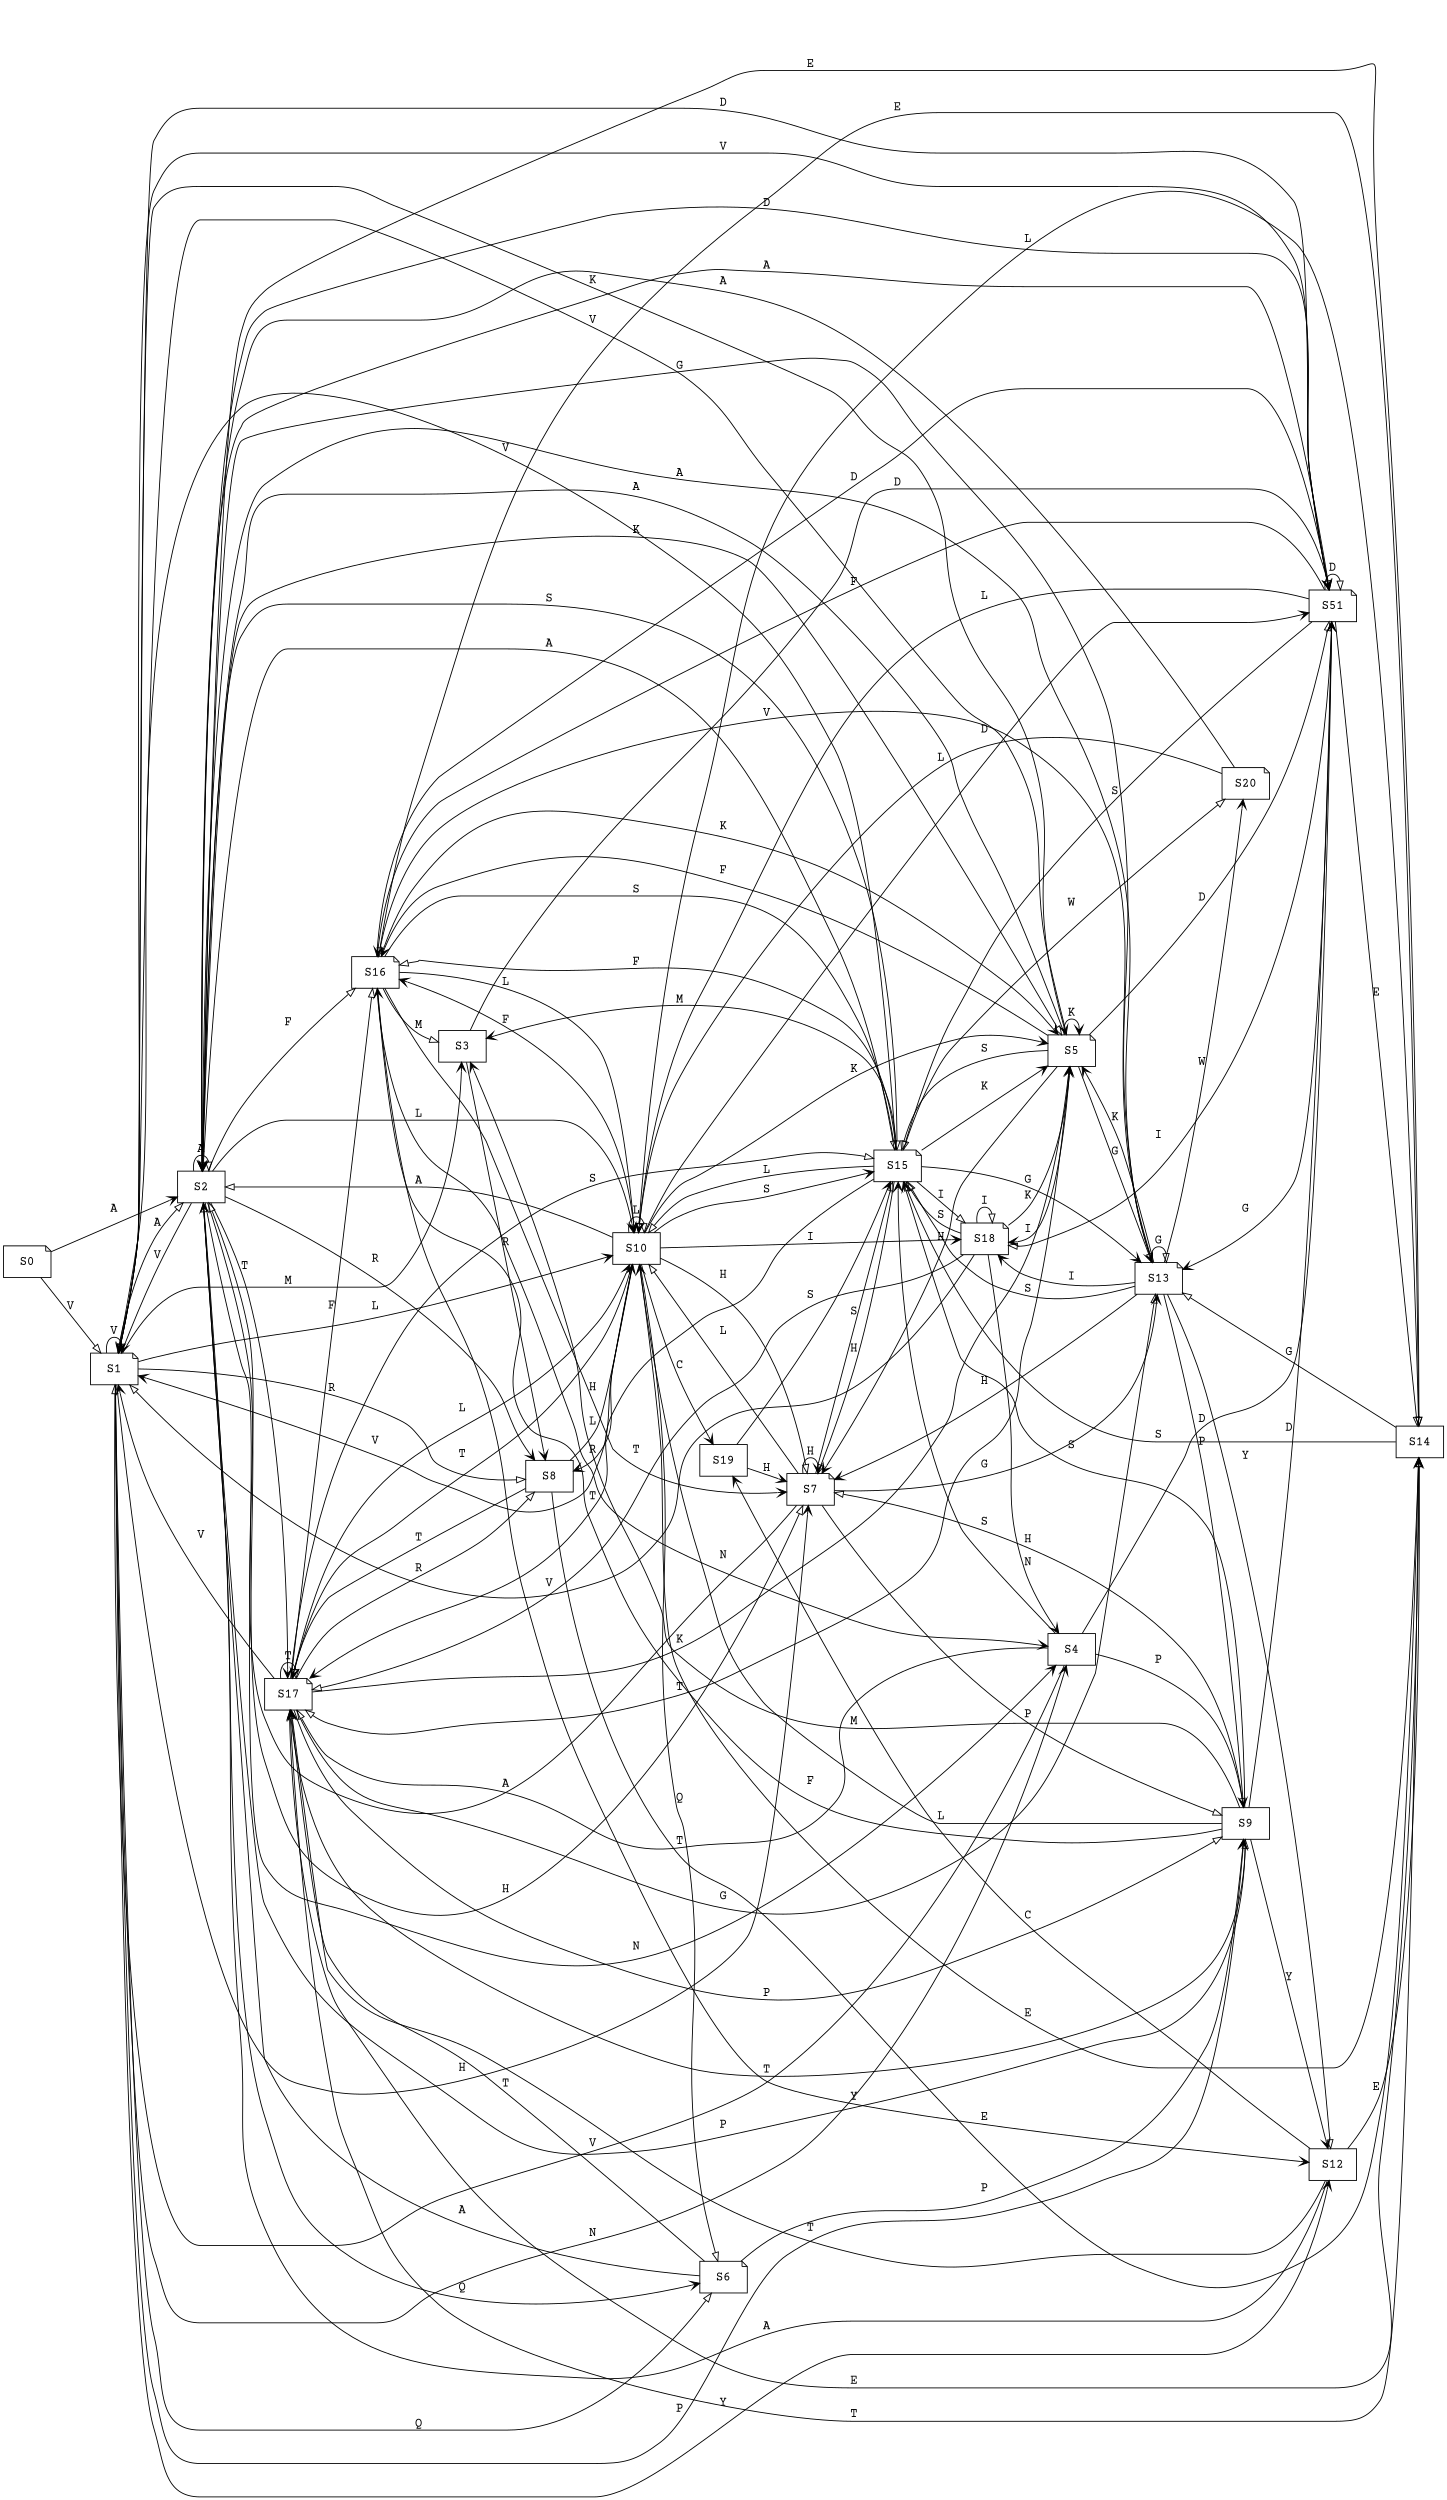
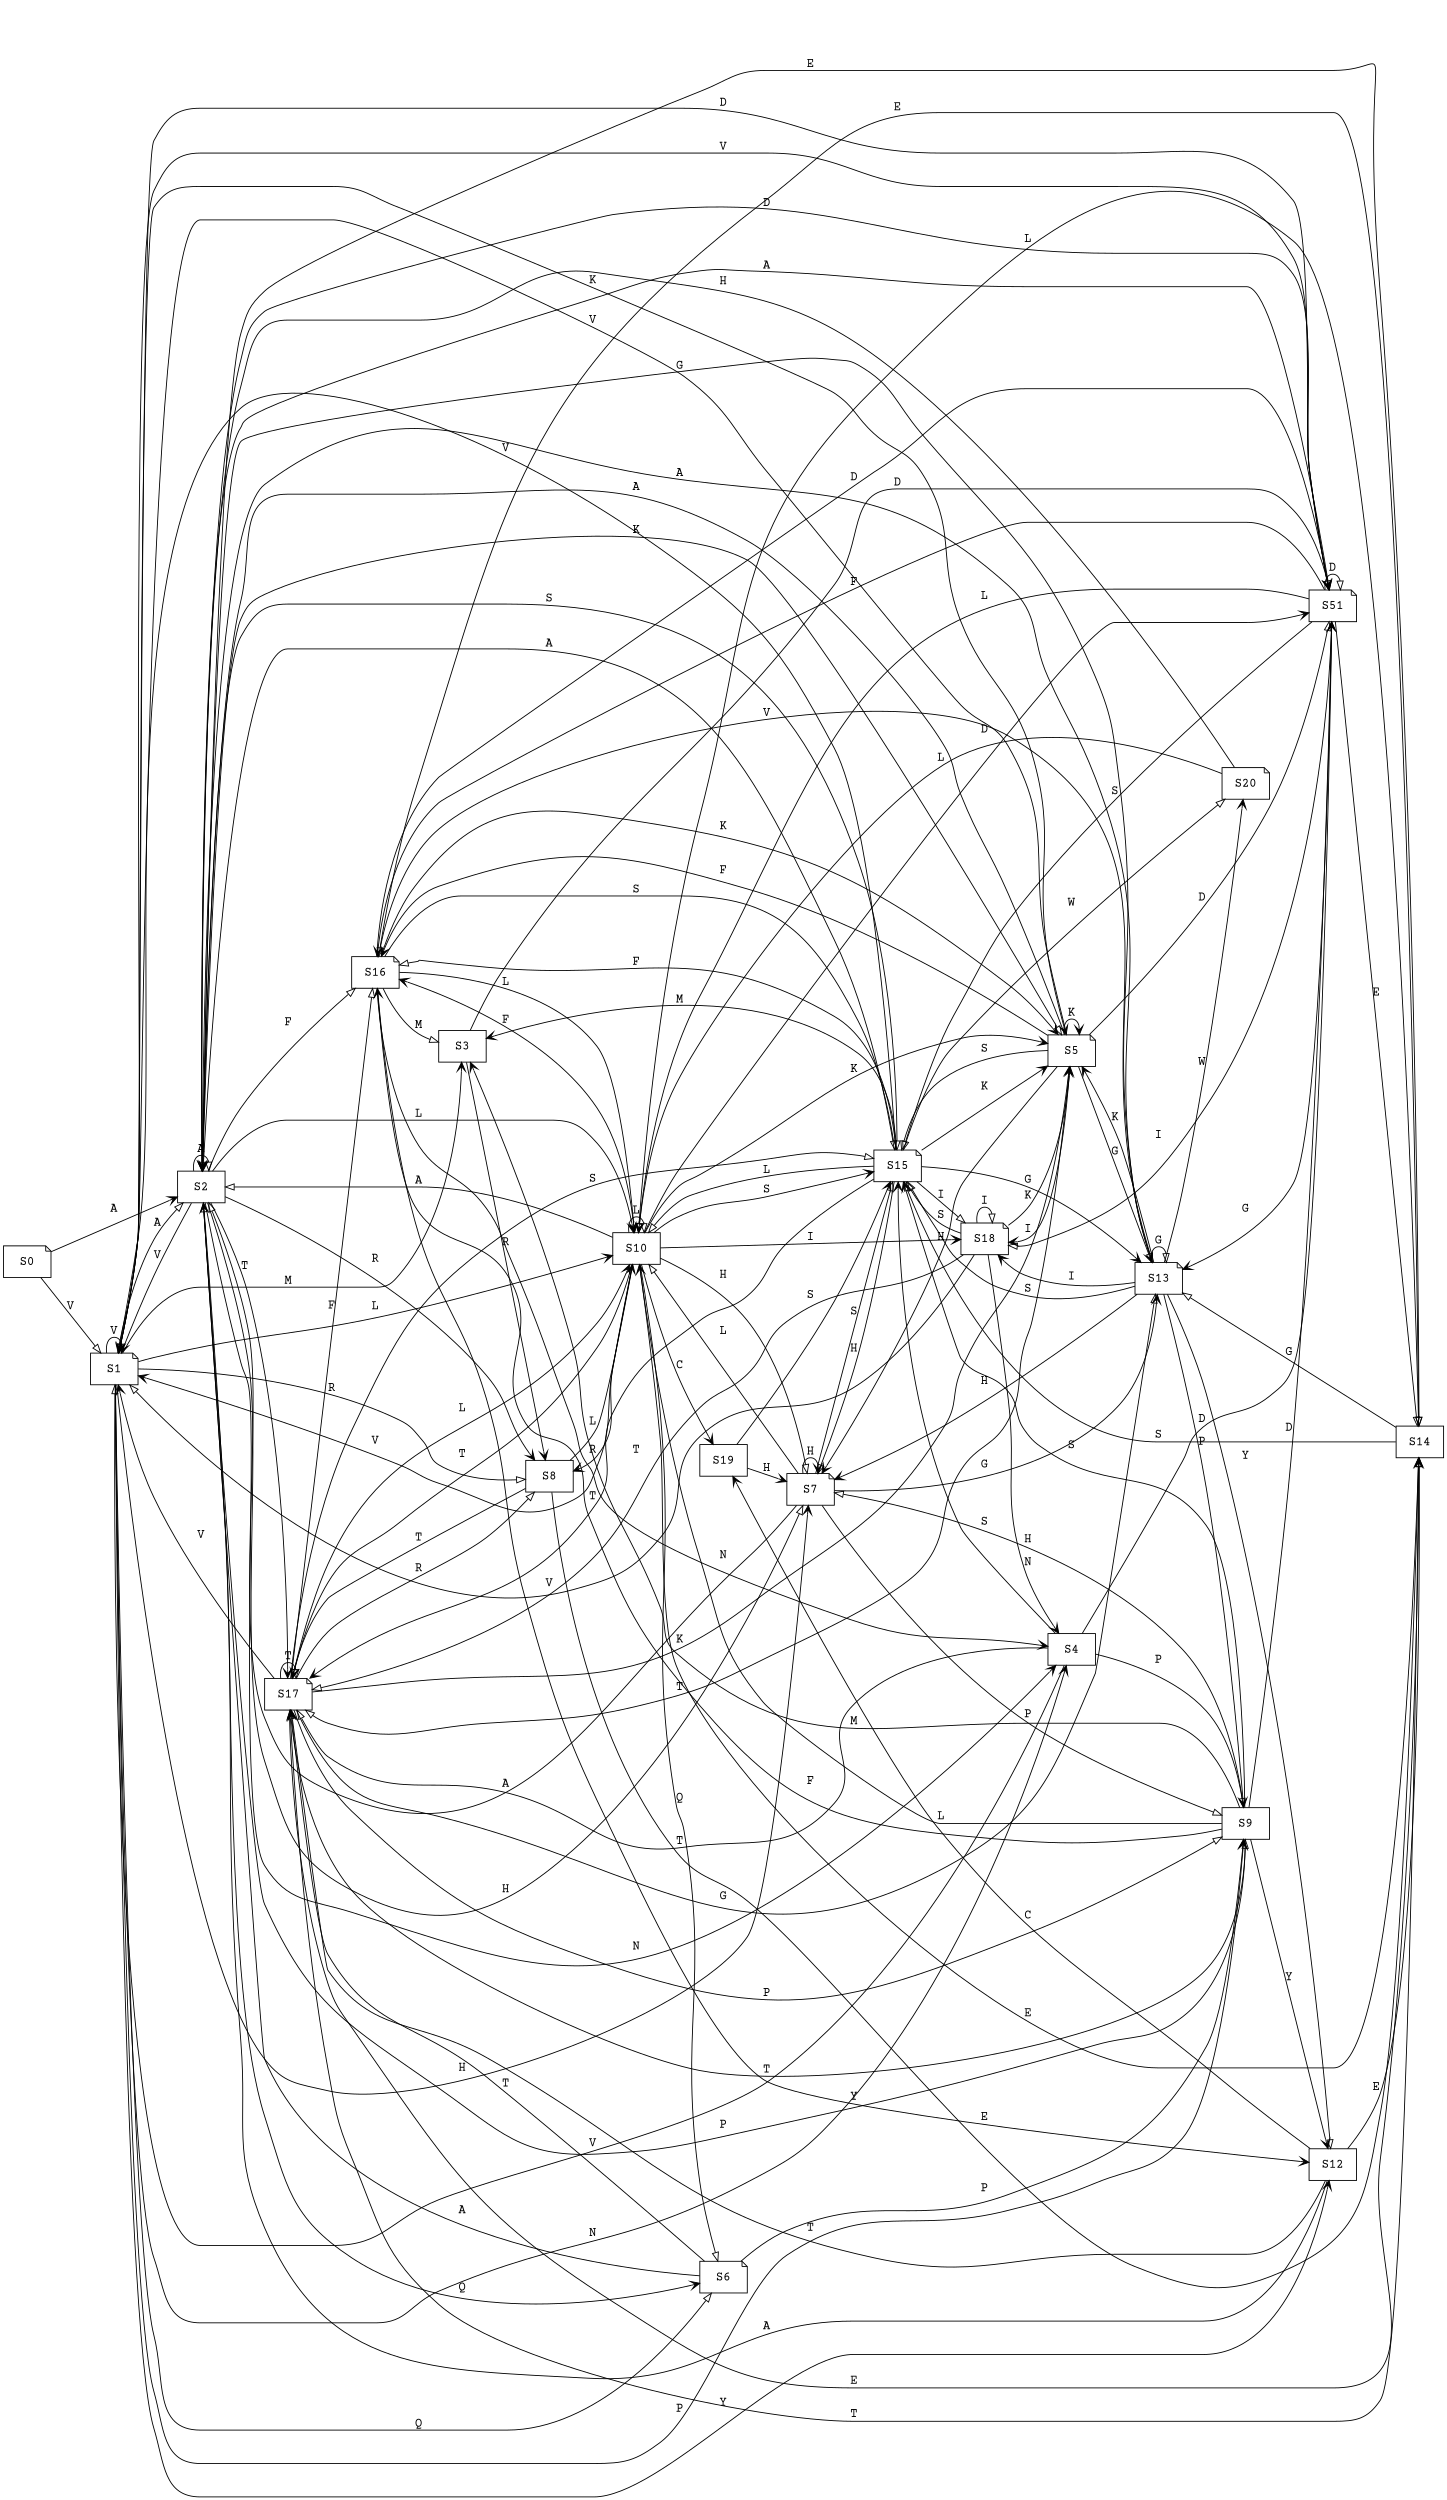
edge "S20" -> "S2": label "A" -> "H"
edge "S16" -> "S7": removed, label "H"
